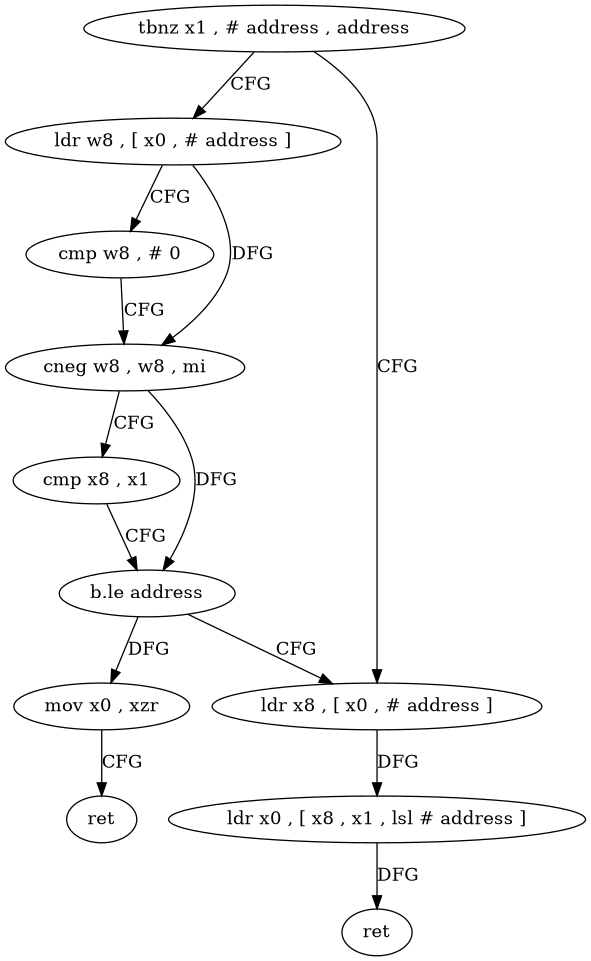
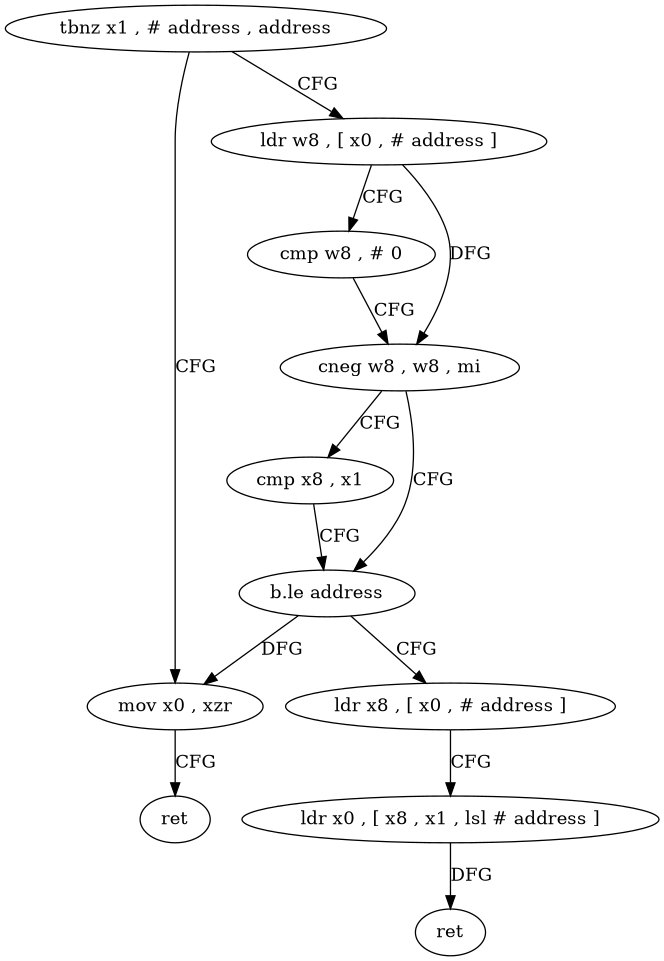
edge "tbnz x1 , # address , address" -> "ldr x8 , [ x0 , # address ]": now "tbnz x1 , # address , address" -> "mov x0 , xzr"
edge "cneg w8 , w8 , mi" -> "b.le address": label "DFG" -> "CFG"
edge "ldr x8 , [ x0 , # address ]" -> "ldr x0 , [ x8 , x1 , lsl # address ]": label "DFG" -> "CFG"
